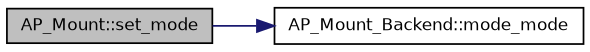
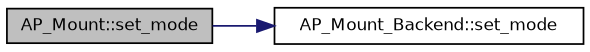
node "AP_Mount_Backend::mode_mode": label "AP_Mount_Backend::mode_mode" -> "AP_Mount_Backend::set_mode"
